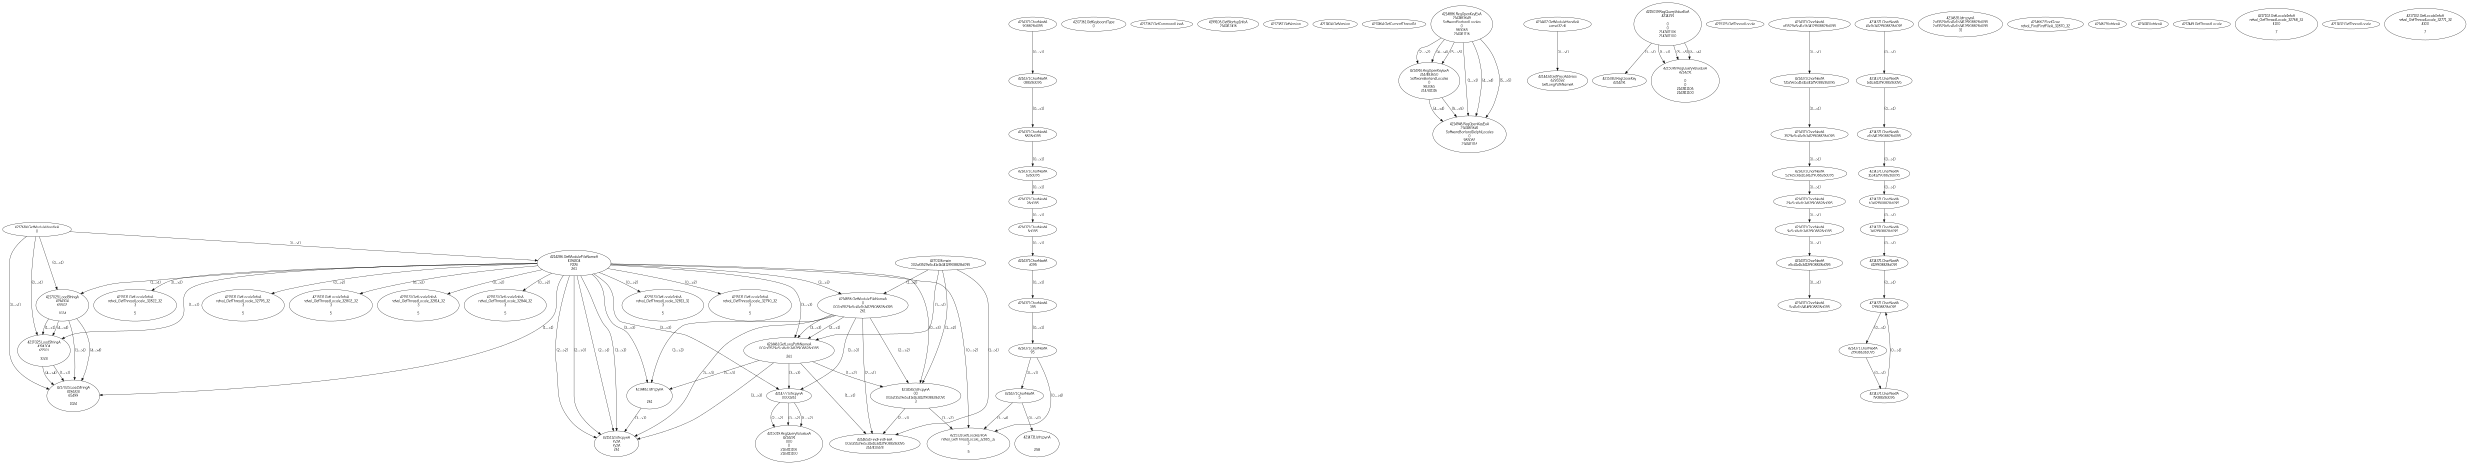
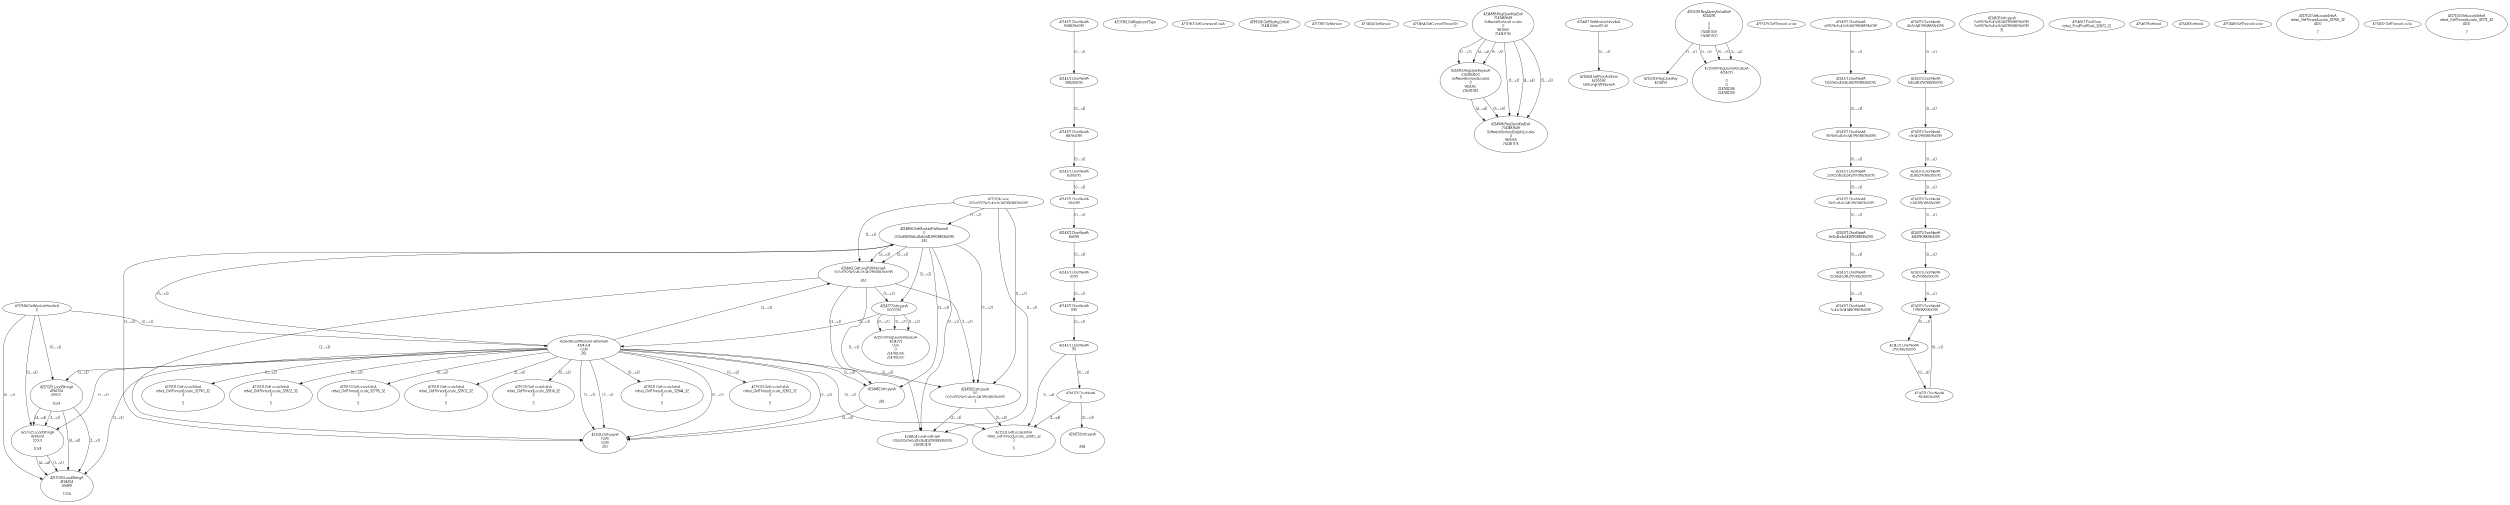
node "4215019.RegQueryValueExA 4214291 0 0 2147411106 2147411100": label "4215019.RegQueryValueExA 4214291 0 0 2147411106 2147411100" -> "4215019.RegQueryValueExA 8214291 0 0 2147411106 2147411100"
edge "4214286.GetModuleFileNameA 4194304 PZM 261" -> "4214777.lstrcpynA 0000261": reversed
